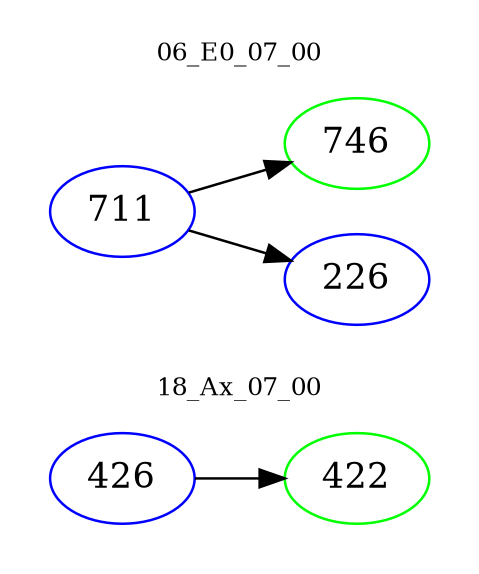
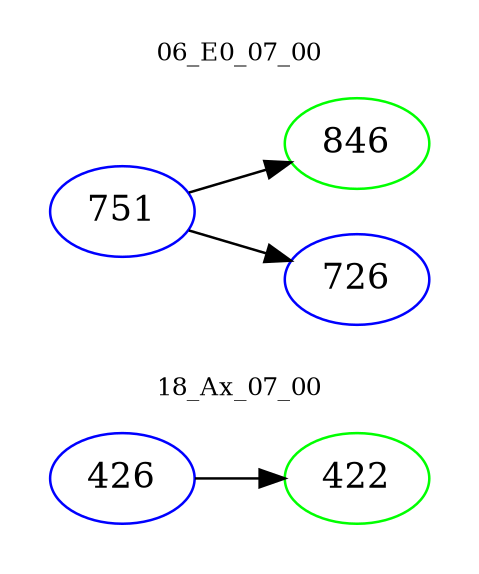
node "746": label "746" -> "846"
node "711": label "711" -> "751"
node "226": label "226" -> "726"
